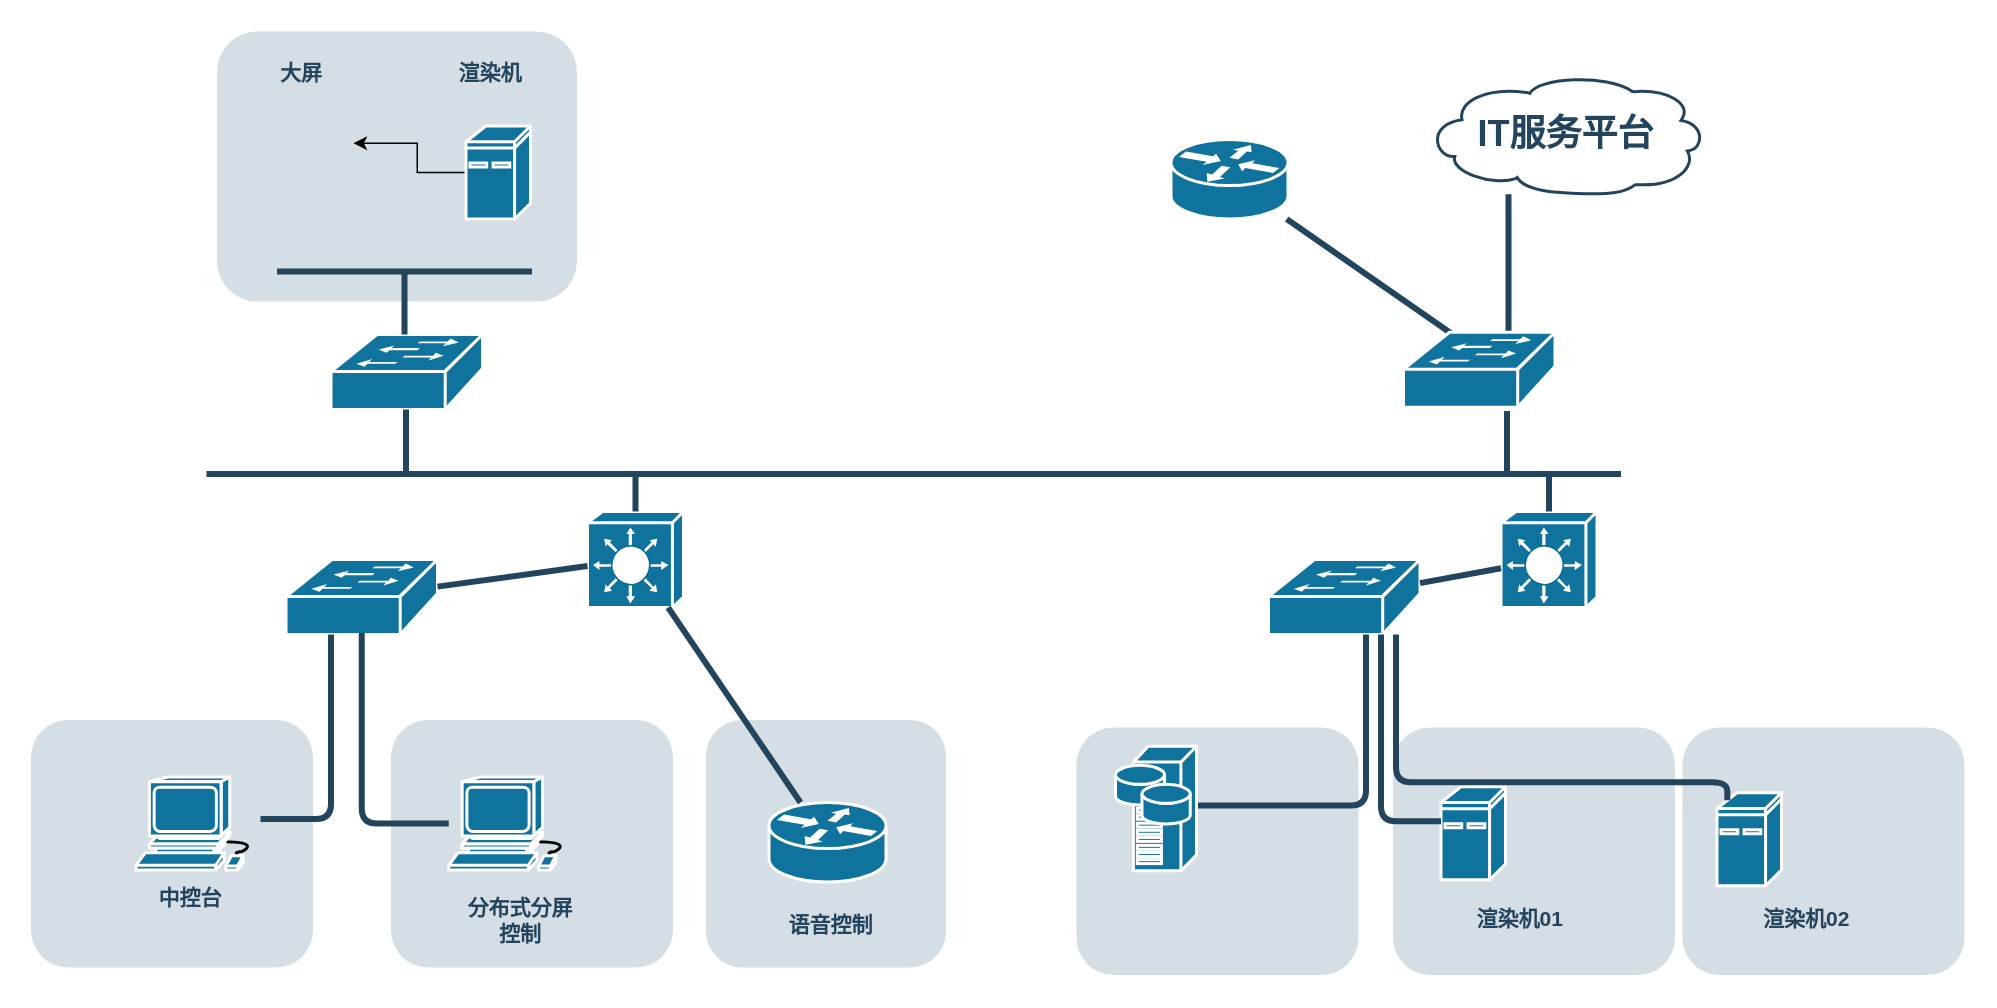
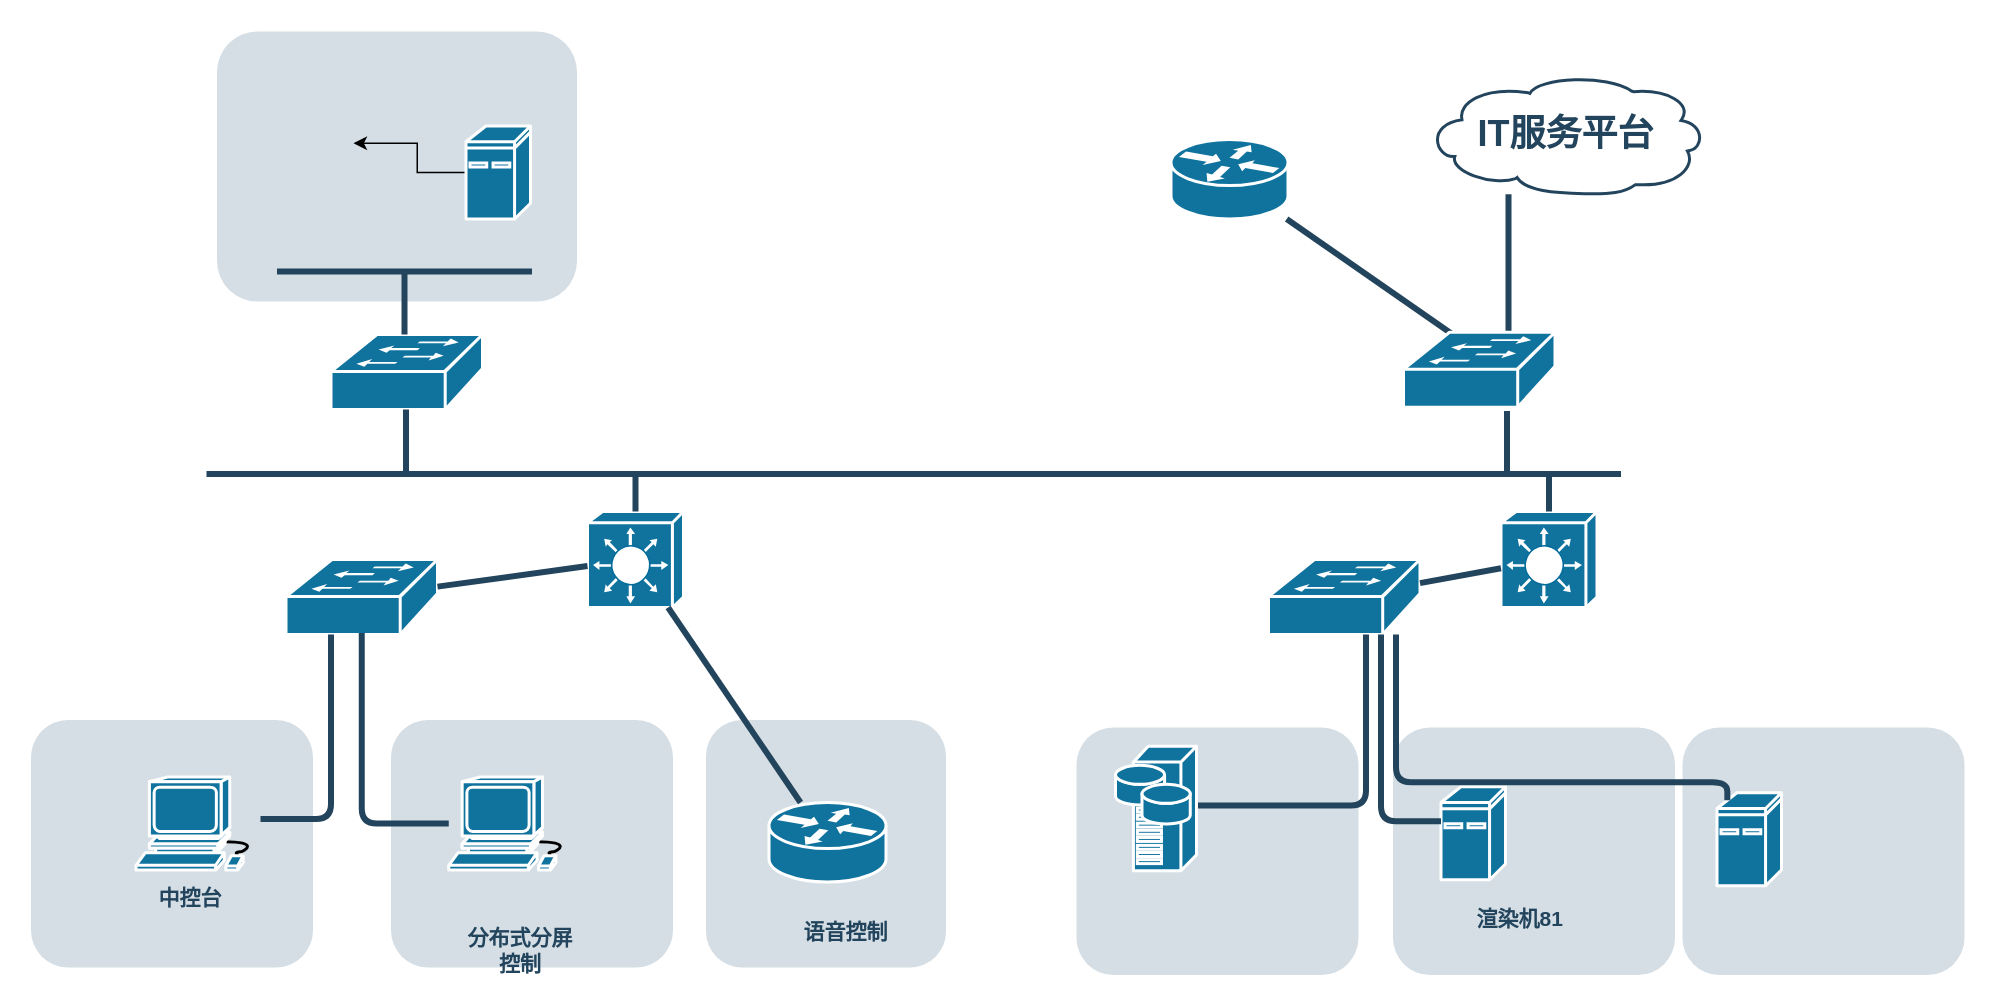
node "大屏": removed
node "渲染机": removed
node "渲染机01": label "渲染机01" -> "渲染机81"
node "渲染机02": removed
node "分布式分屏控制": moved (521, 920) -> (521, 950)
node "语音控制": moved (830, 925) -> (845, 932)
